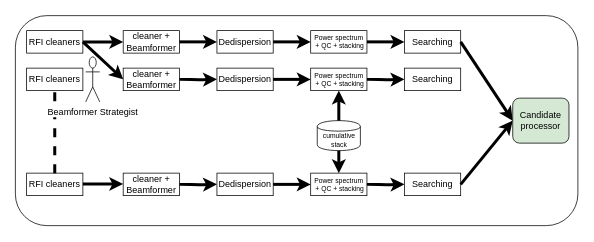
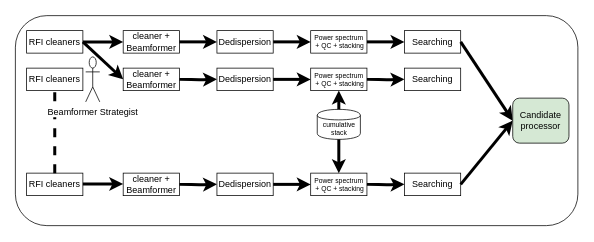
node "cumulative stack": moved (339, 135) -> (339, 124)
